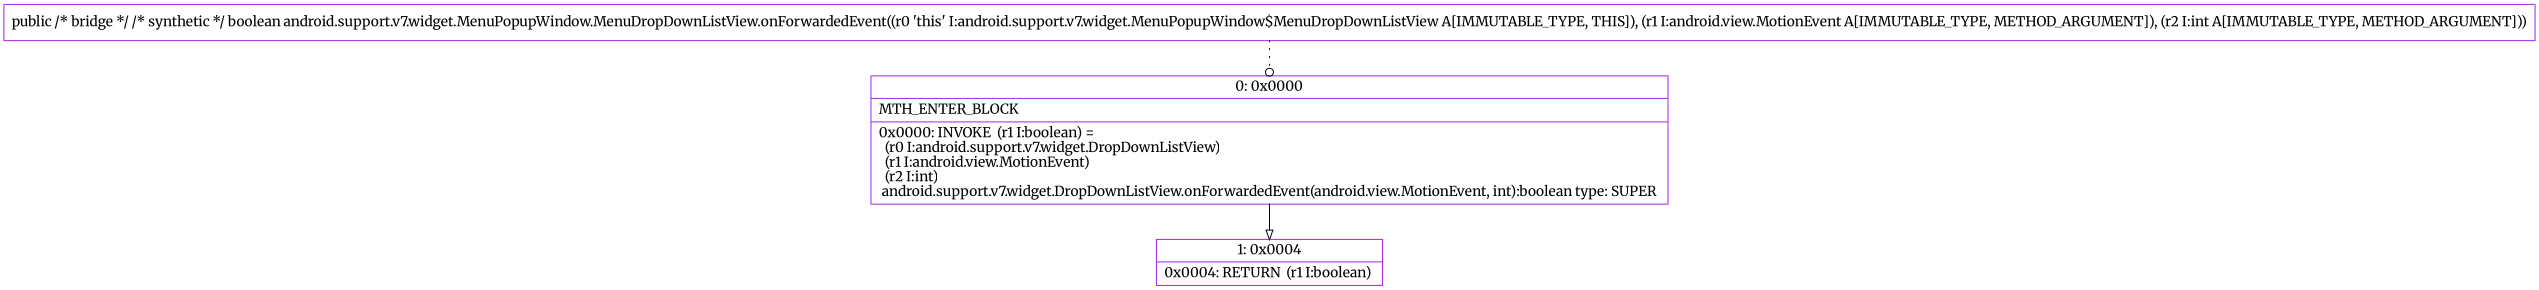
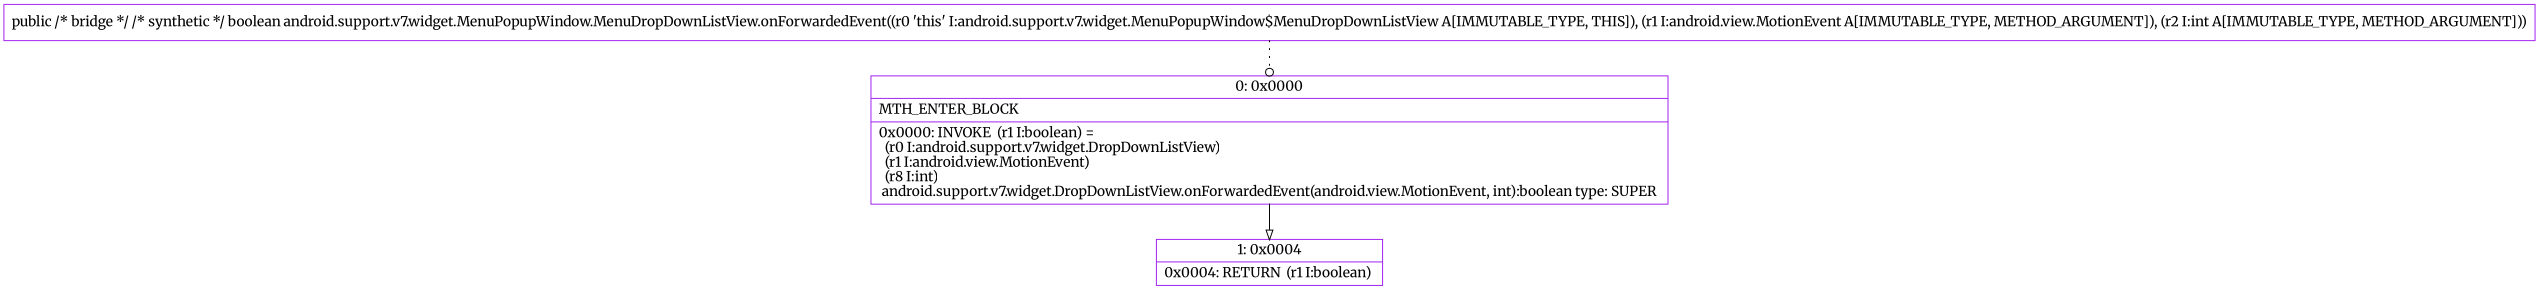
node "0: 0x0000": text "(r2 I:int)" -> "(r8 I:int)"
